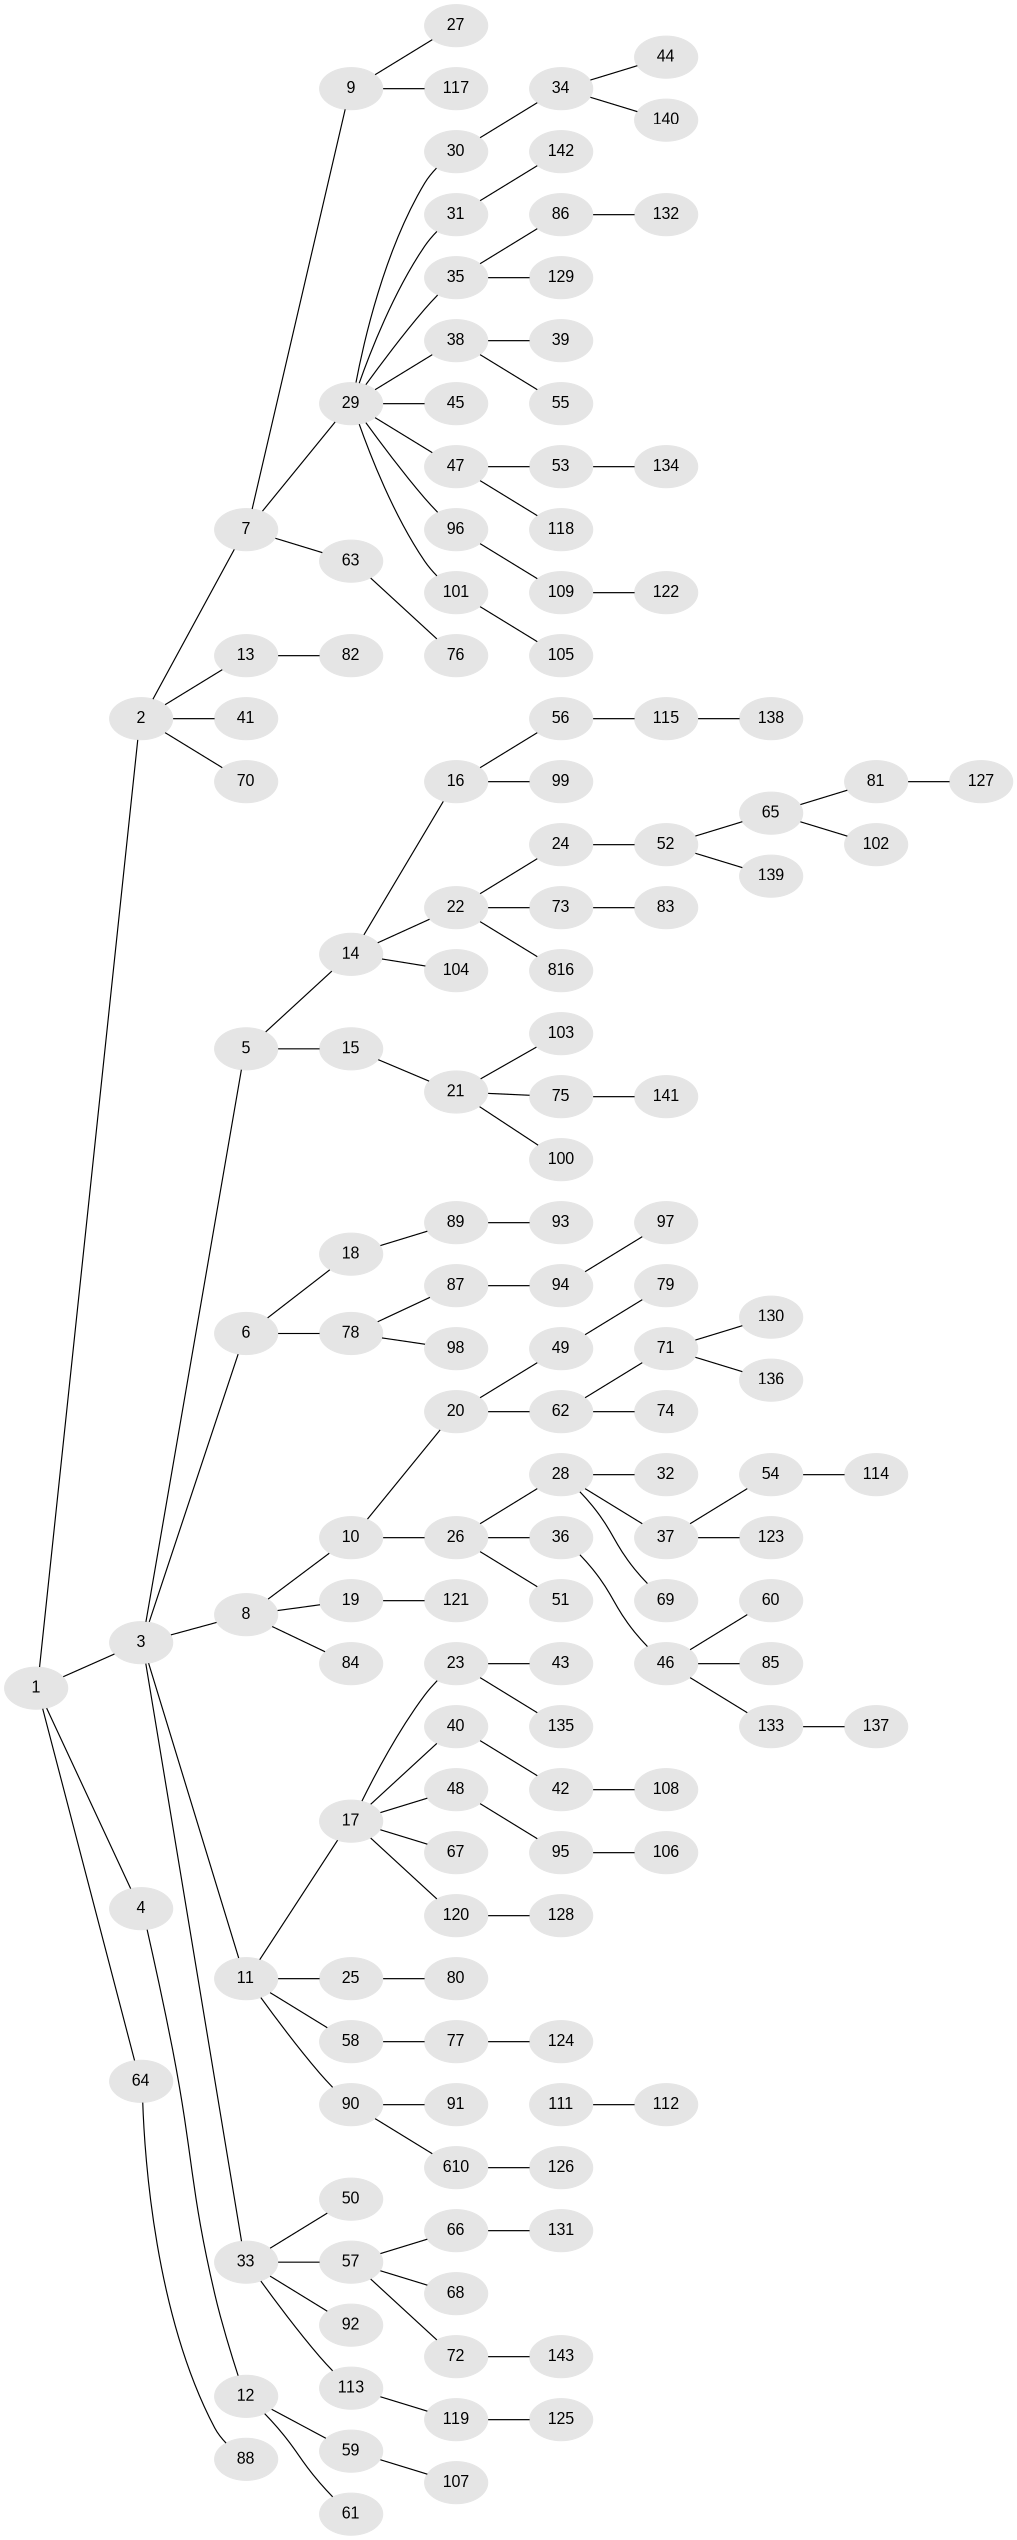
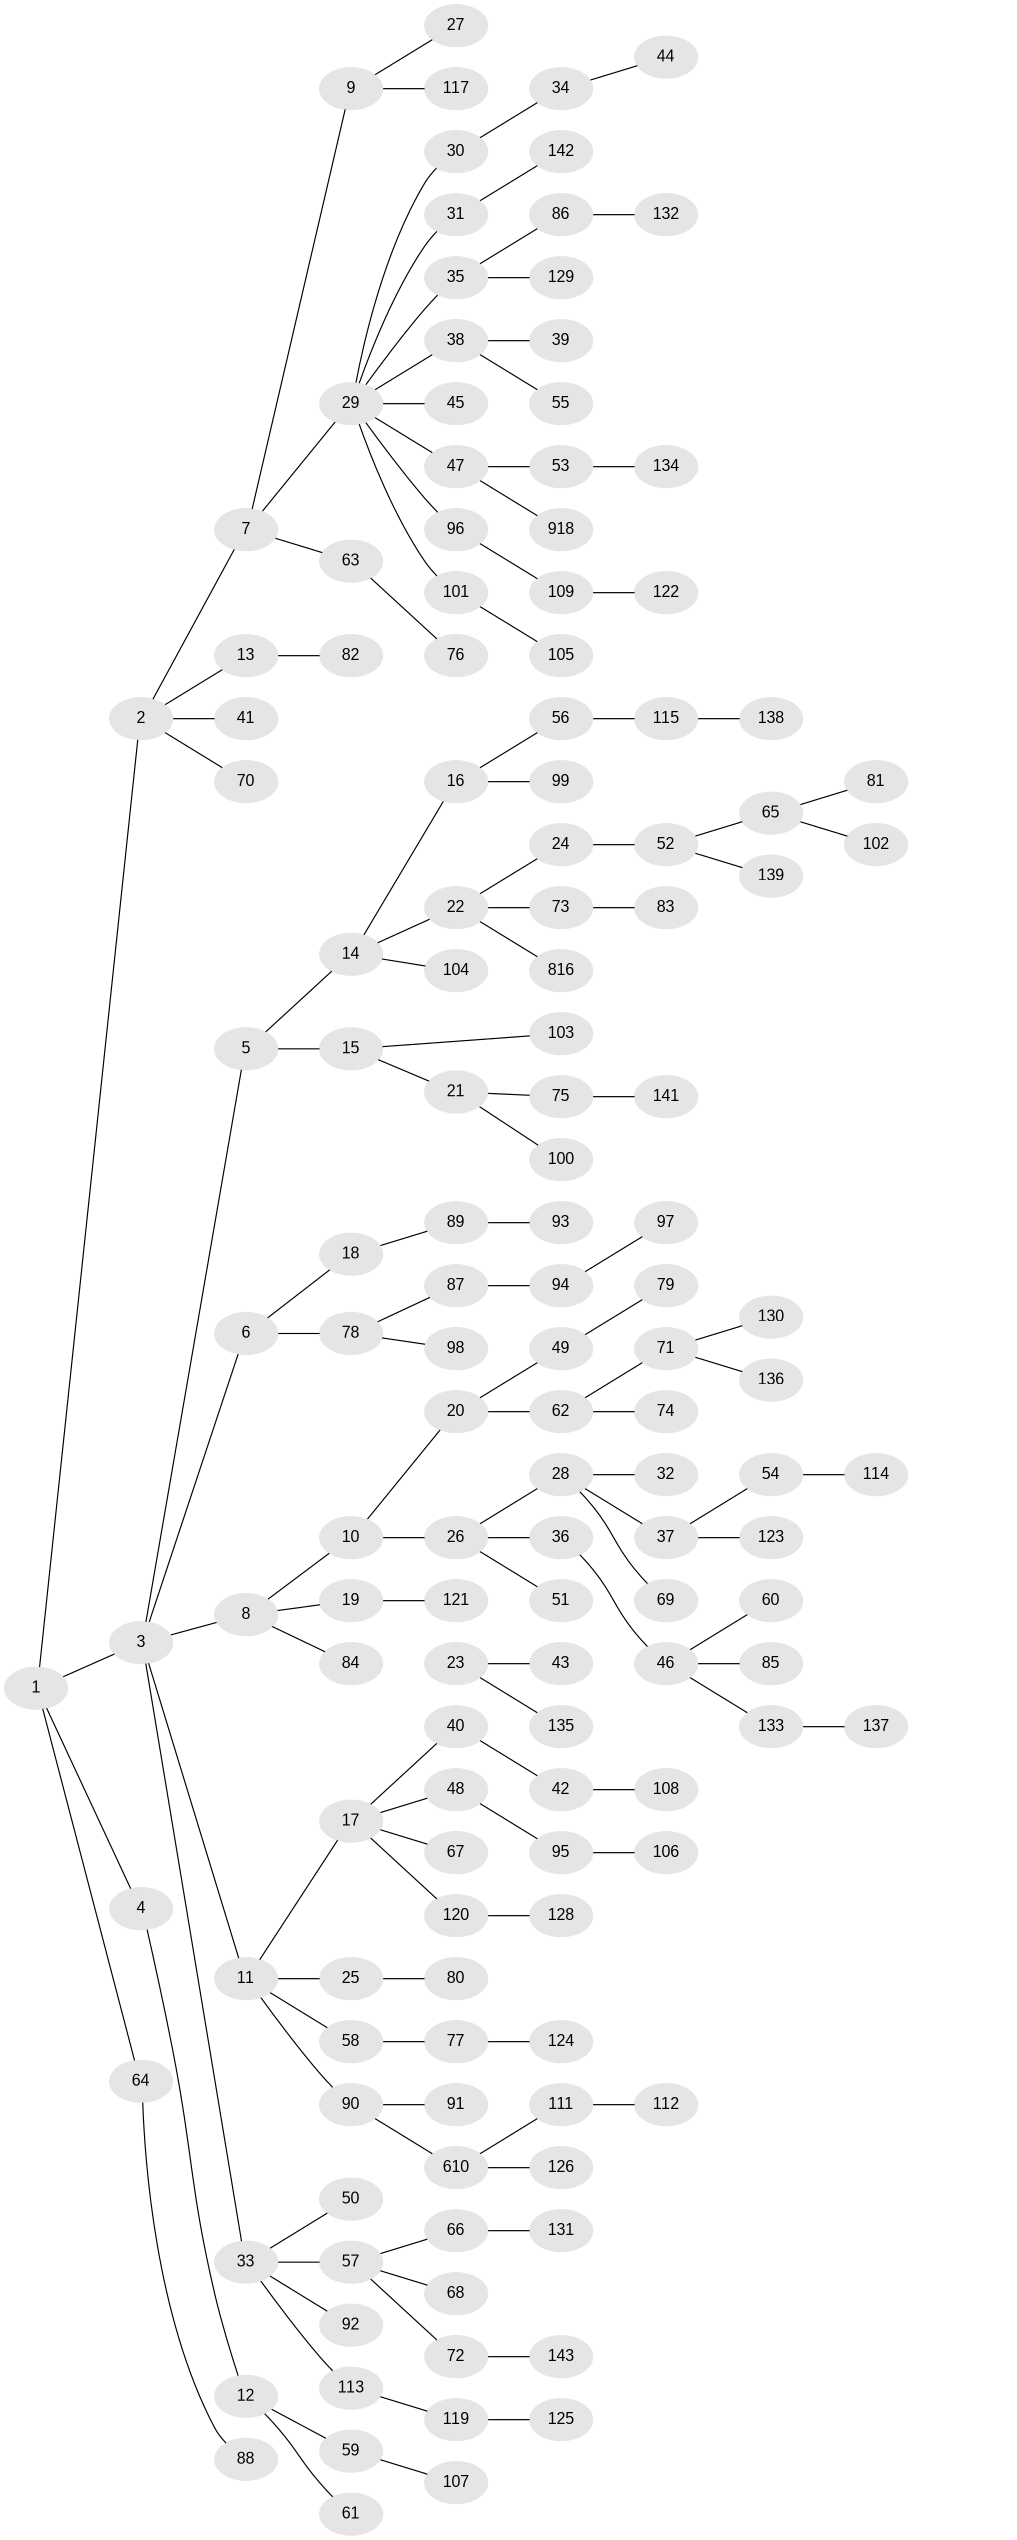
node "140": removed
node "118": label "118" -> "918"
node "127": removed
edge "103" -- "21": now "103" -- "15"
edge "23" -- "17": removed
edge "111" -- "610": added
